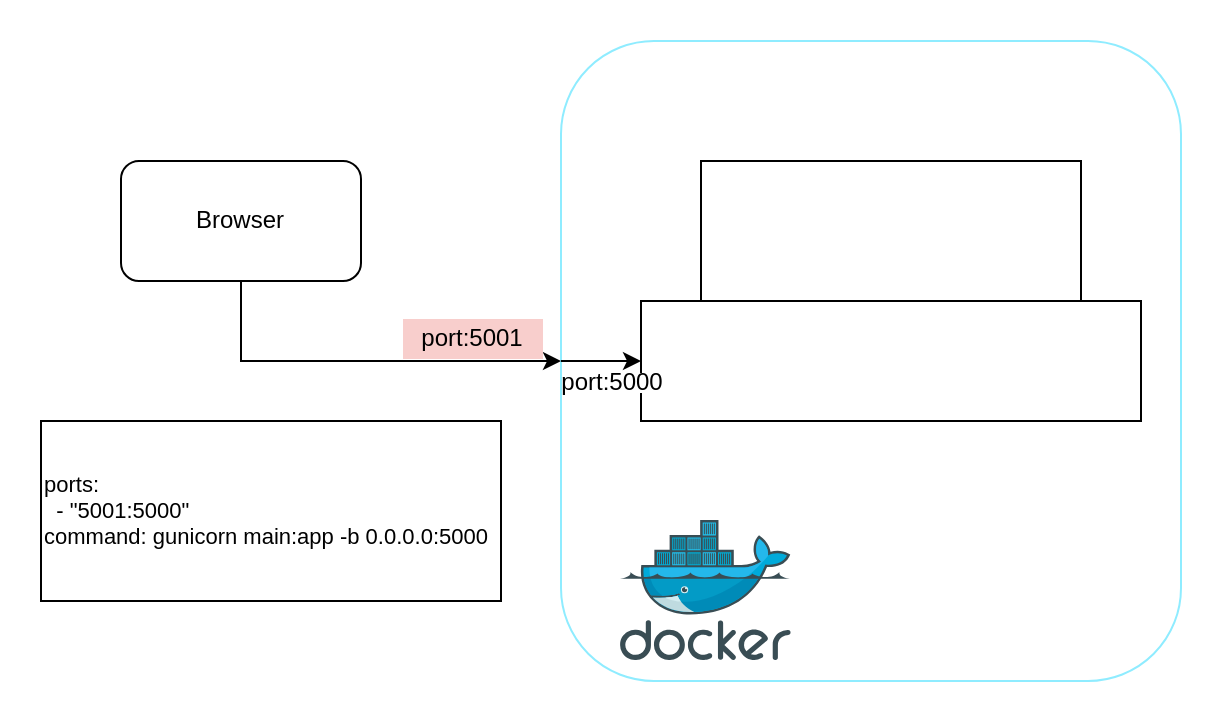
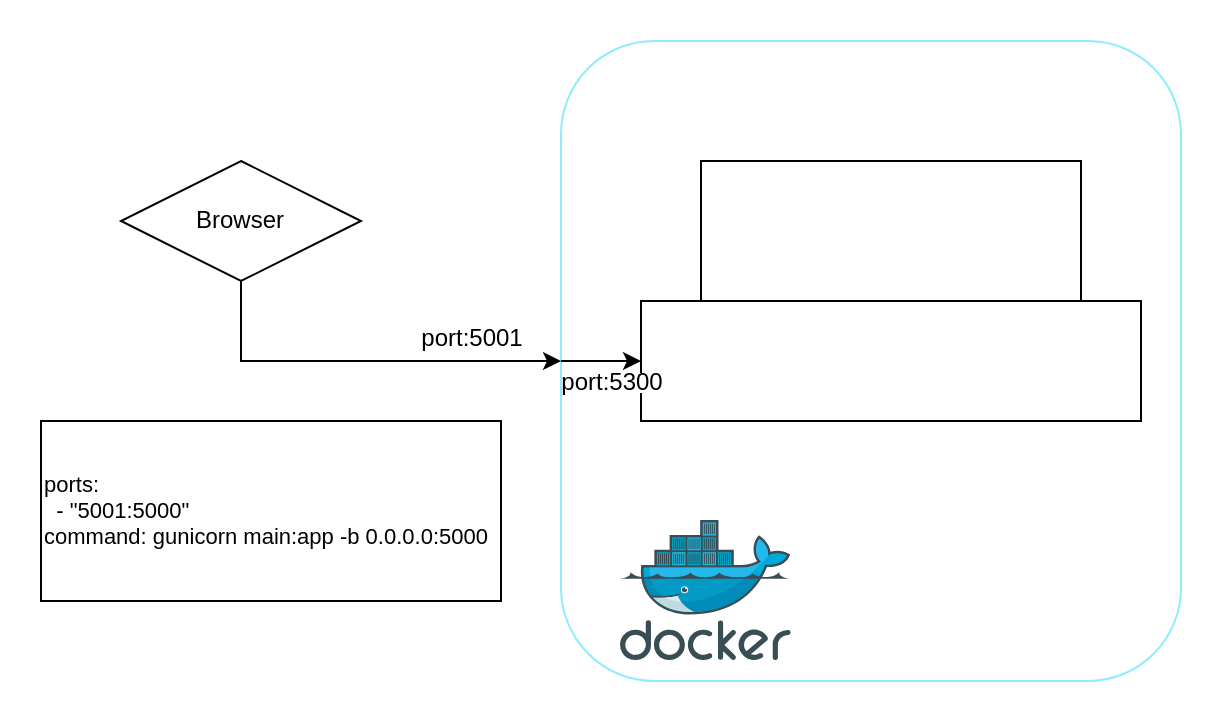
node "Browser": shape rounded rectangle -> diamond
node "port:5001": fillcolor #f8cecc -> #ffffff
node "port:5000": label "port:5000" -> "port:5300"
